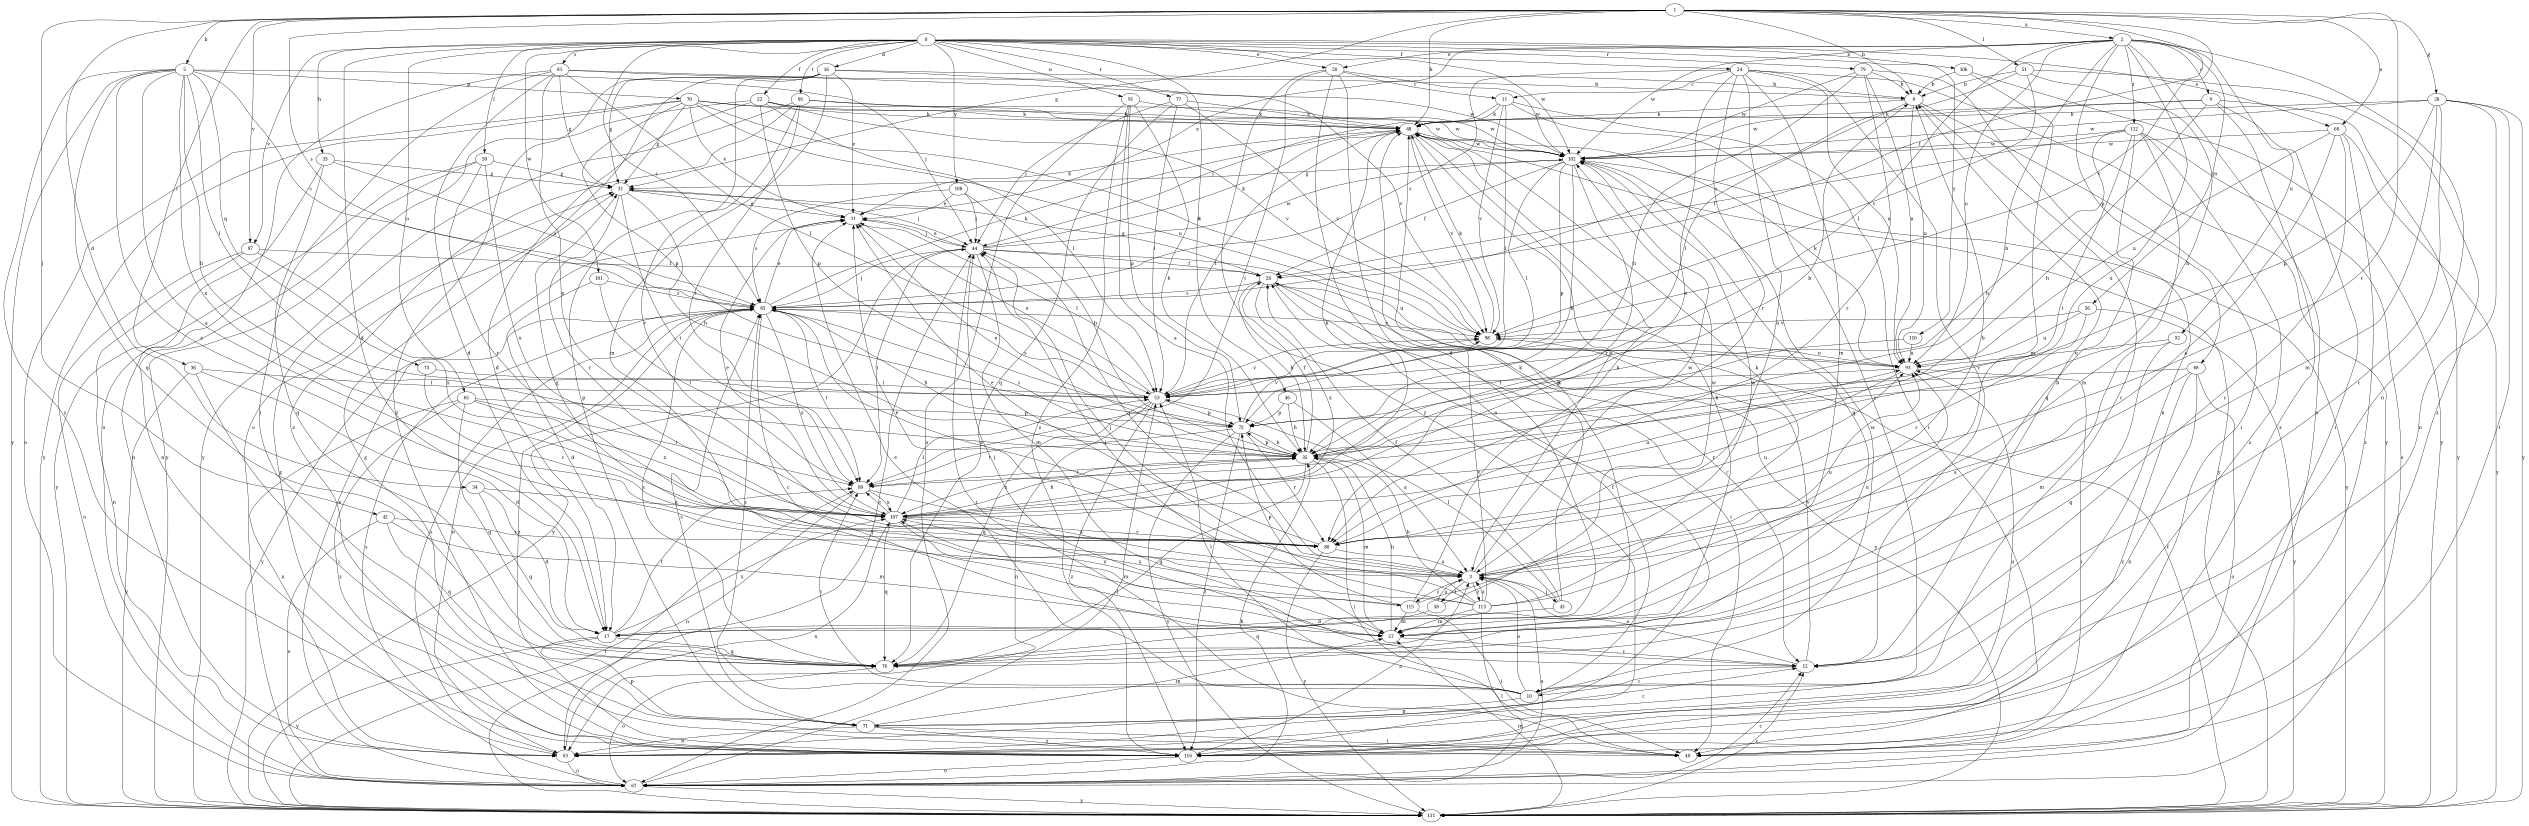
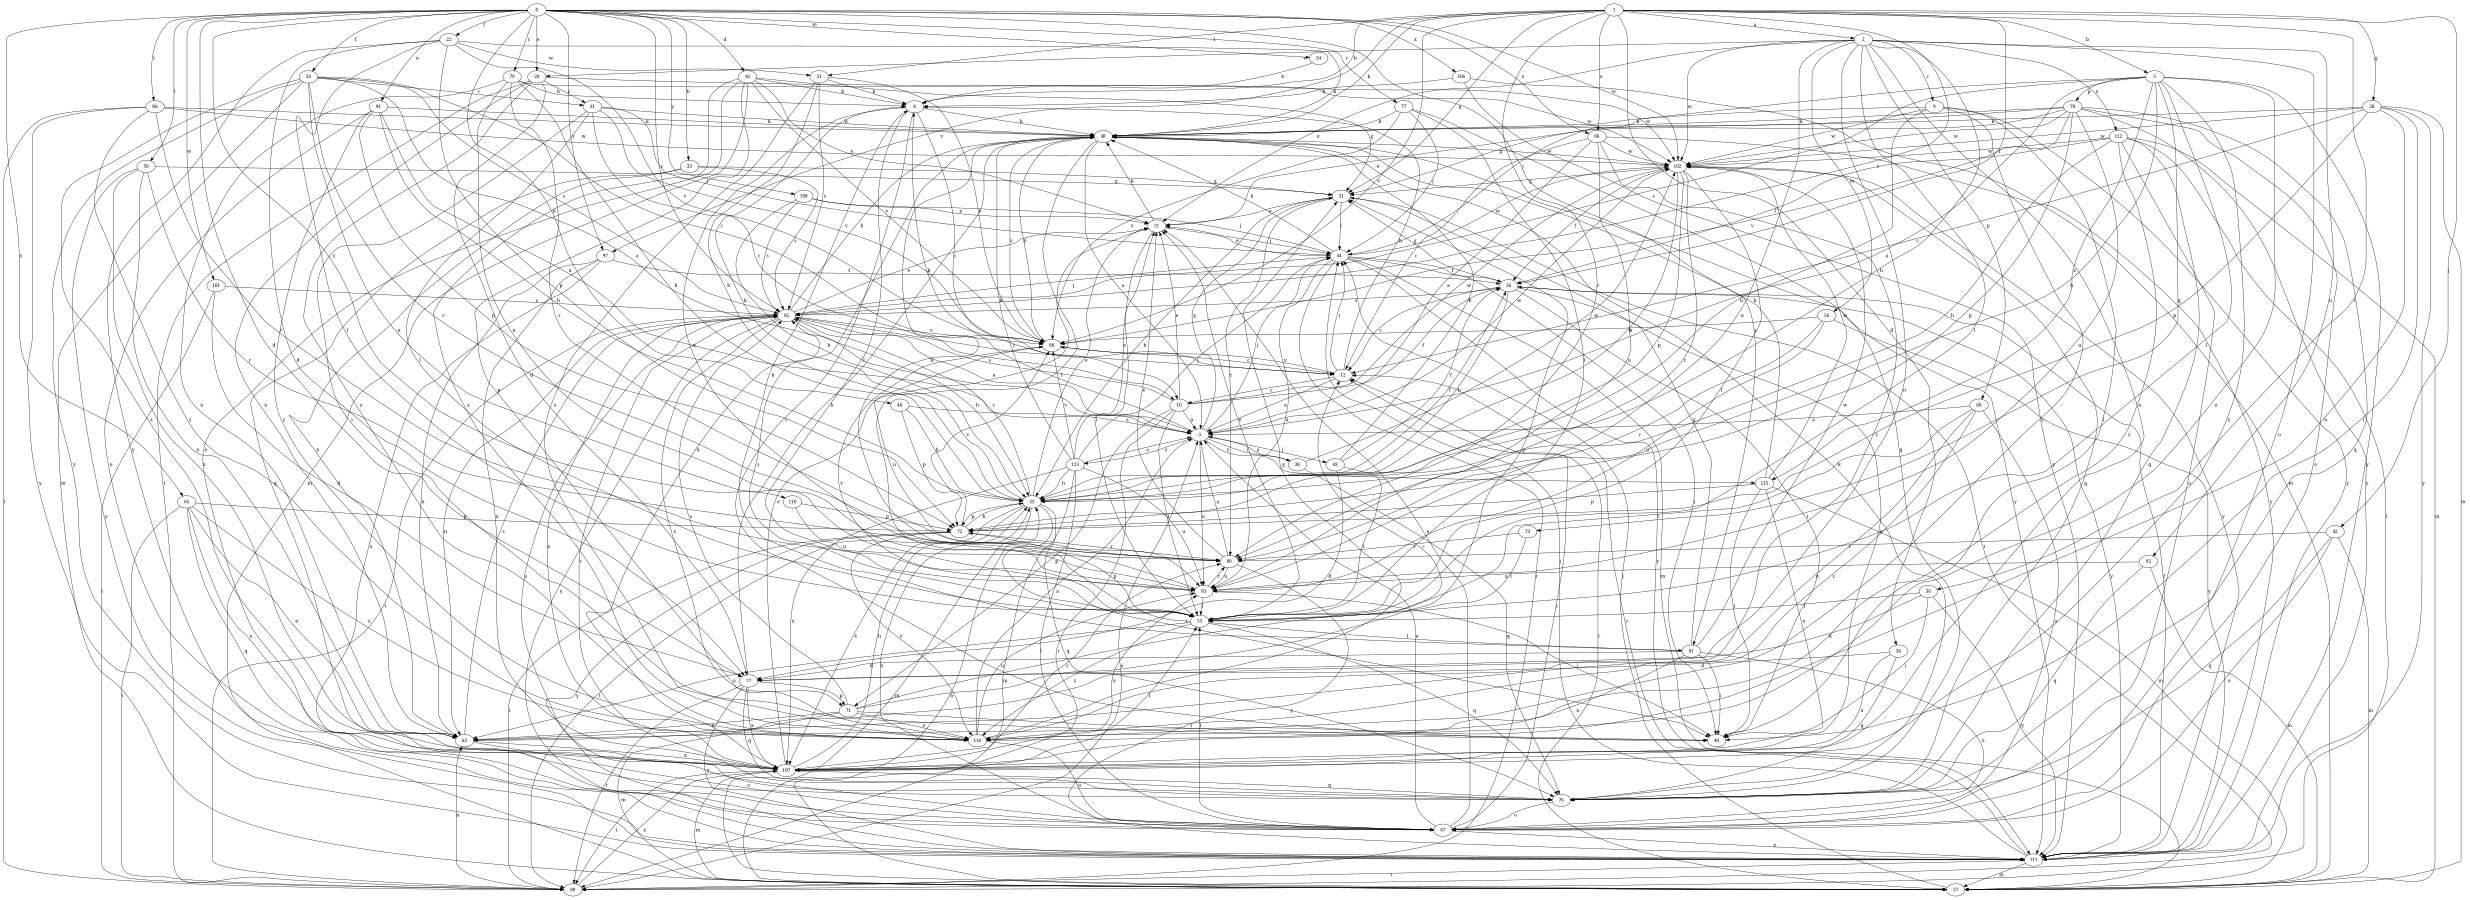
node "54": added
edge "22" -> "102": now "22" -> "51"
edge "81" -> "53": reversed
edge "98" -> "12": added, label "c"
edge "5" -> "76": now "70" -> "76"
